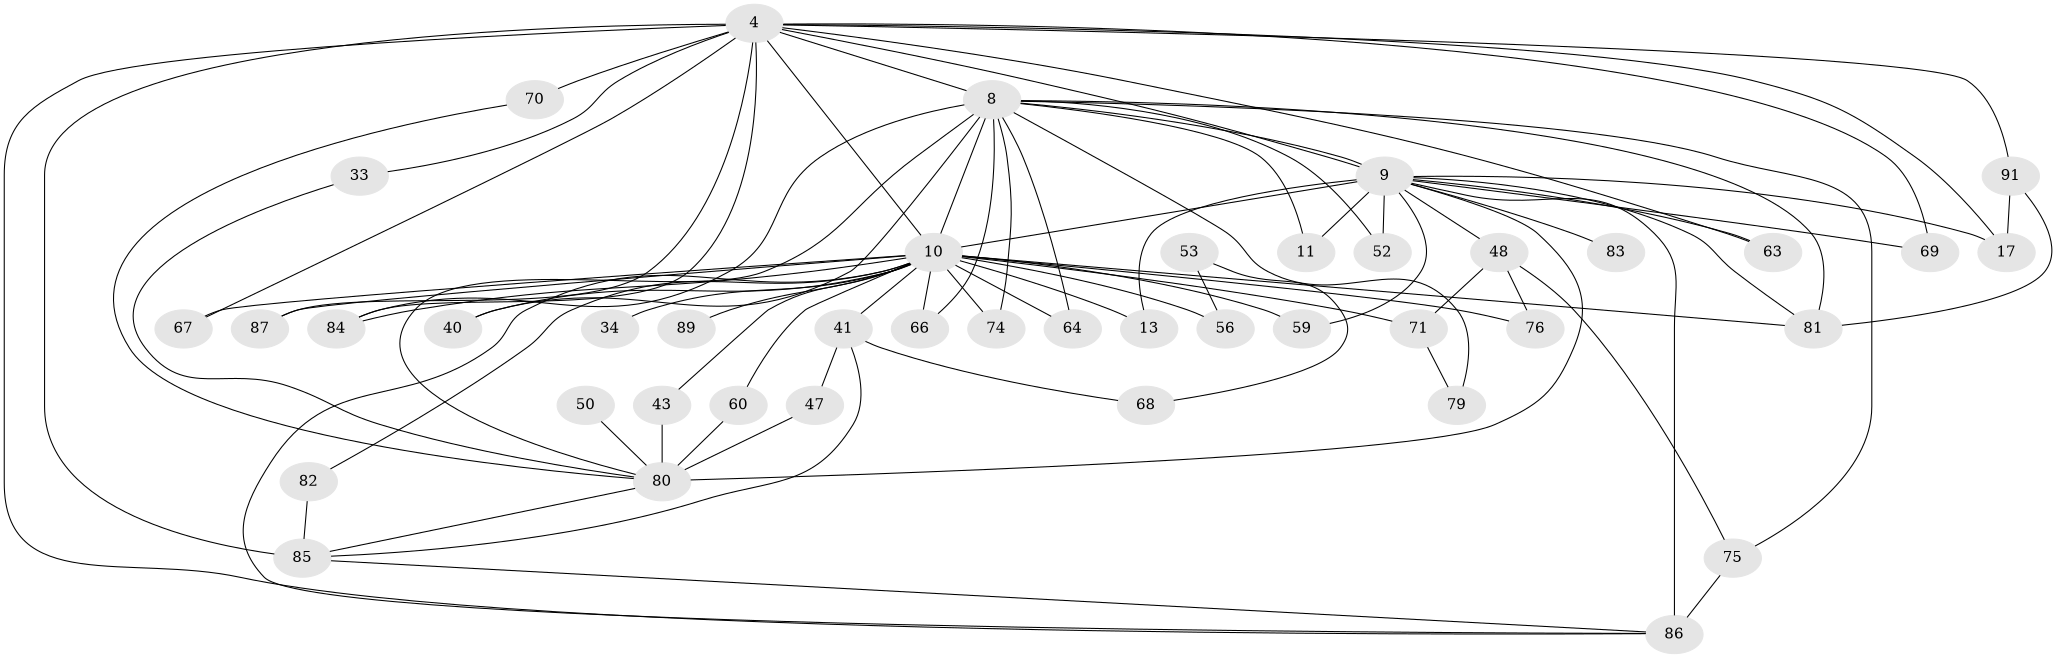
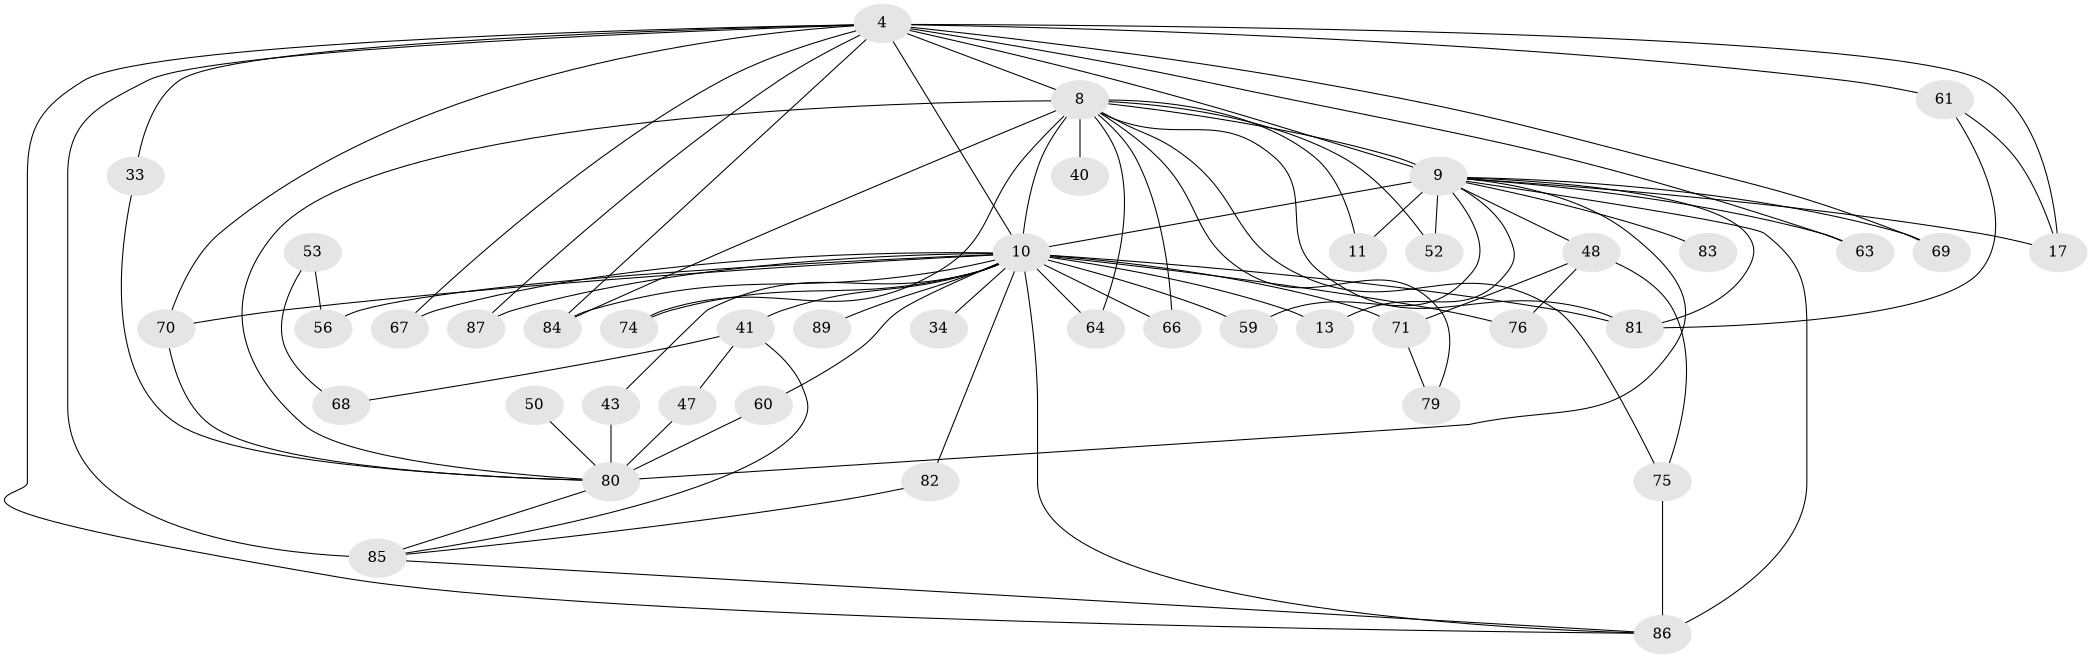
node "91": label "91" -> "61"
edge "10" -- "40": now "10" -- "70"
